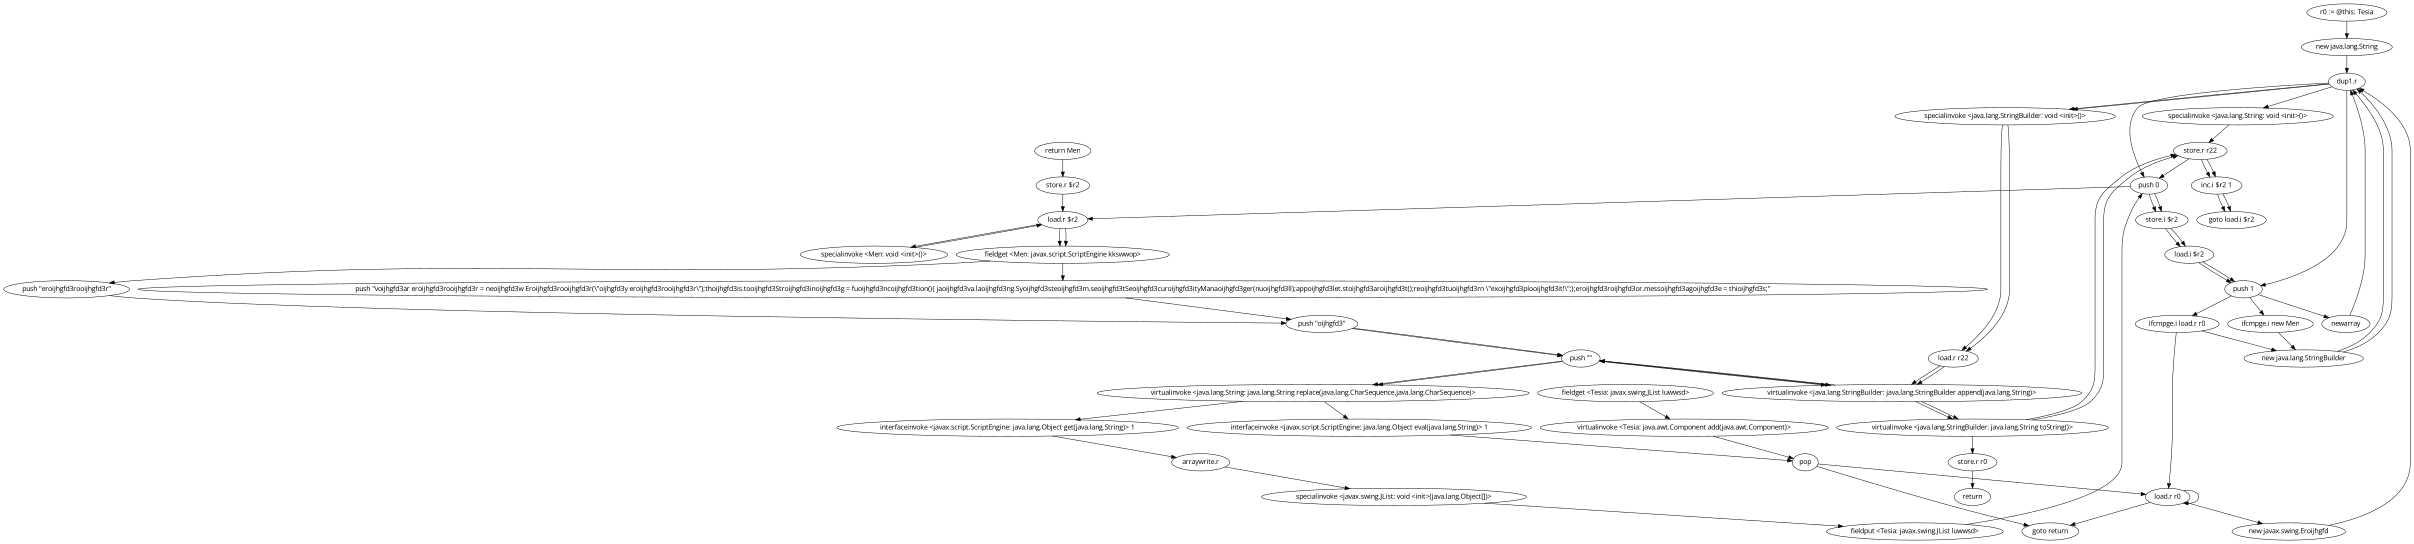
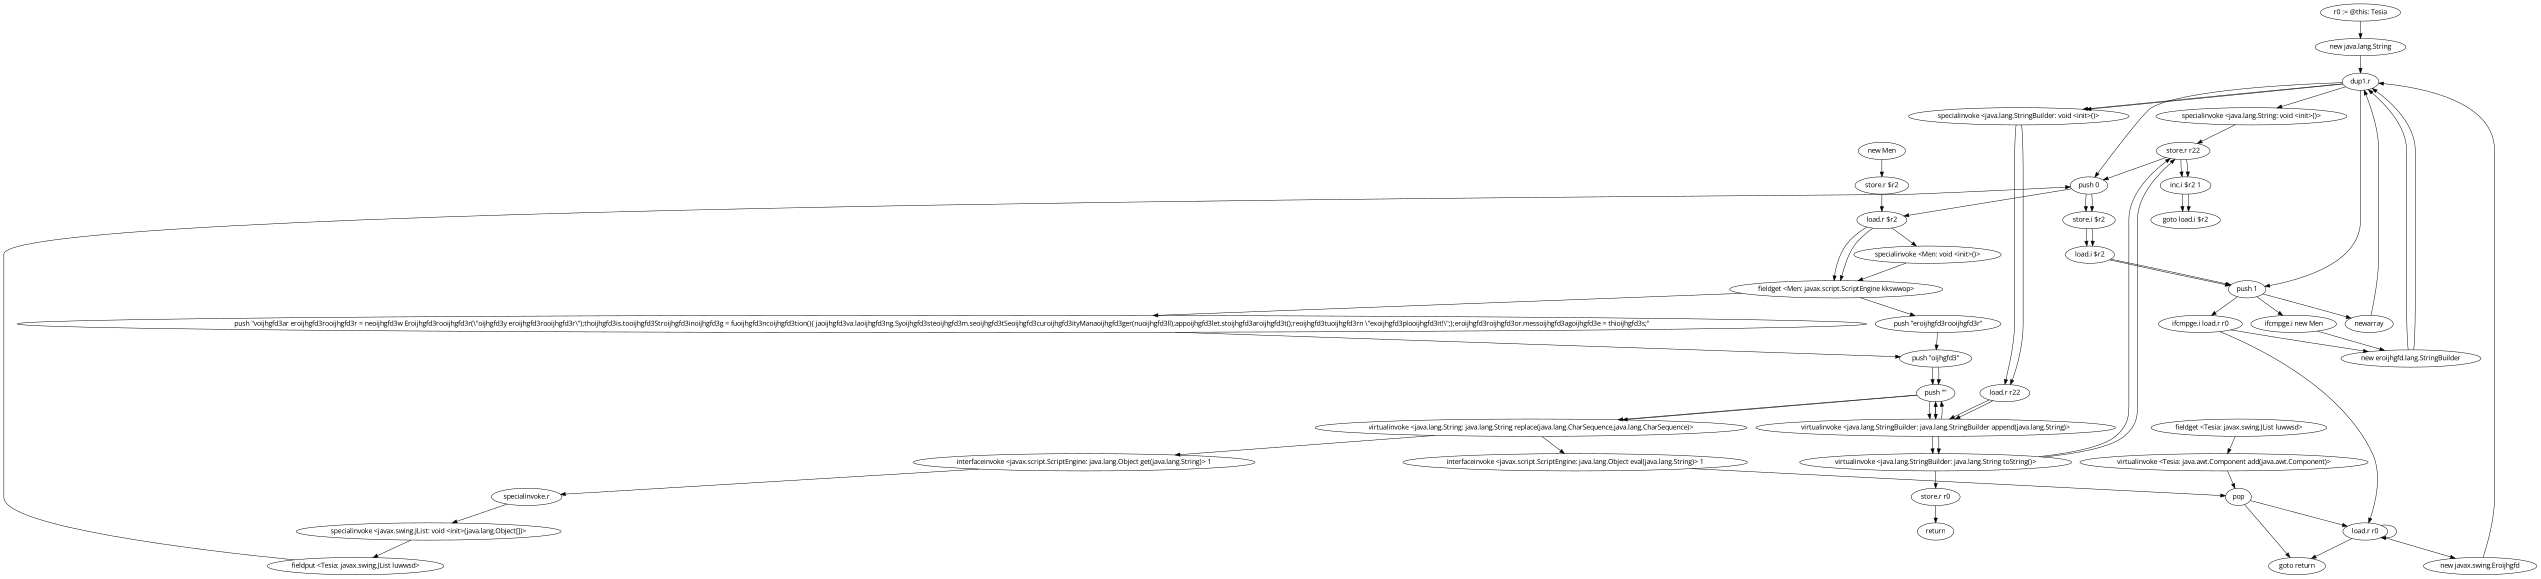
node "return Men": label "return Men" -> "new Men"
edge "specialinvoke <Men: void <init>()>" -> "load.r $r2": now "specialinvoke <Men: void <init>()>" -> "fieldget <Men: javax.script.ScriptEngine kkswwop>"
node "new java.lang.StringBuilder": label "new java.lang.StringBuilder" -> "new eroijhgfd.lang.StringBuilder"
node "arraywrite.r": label "arraywrite.r" -> "specialinvoke.r"
